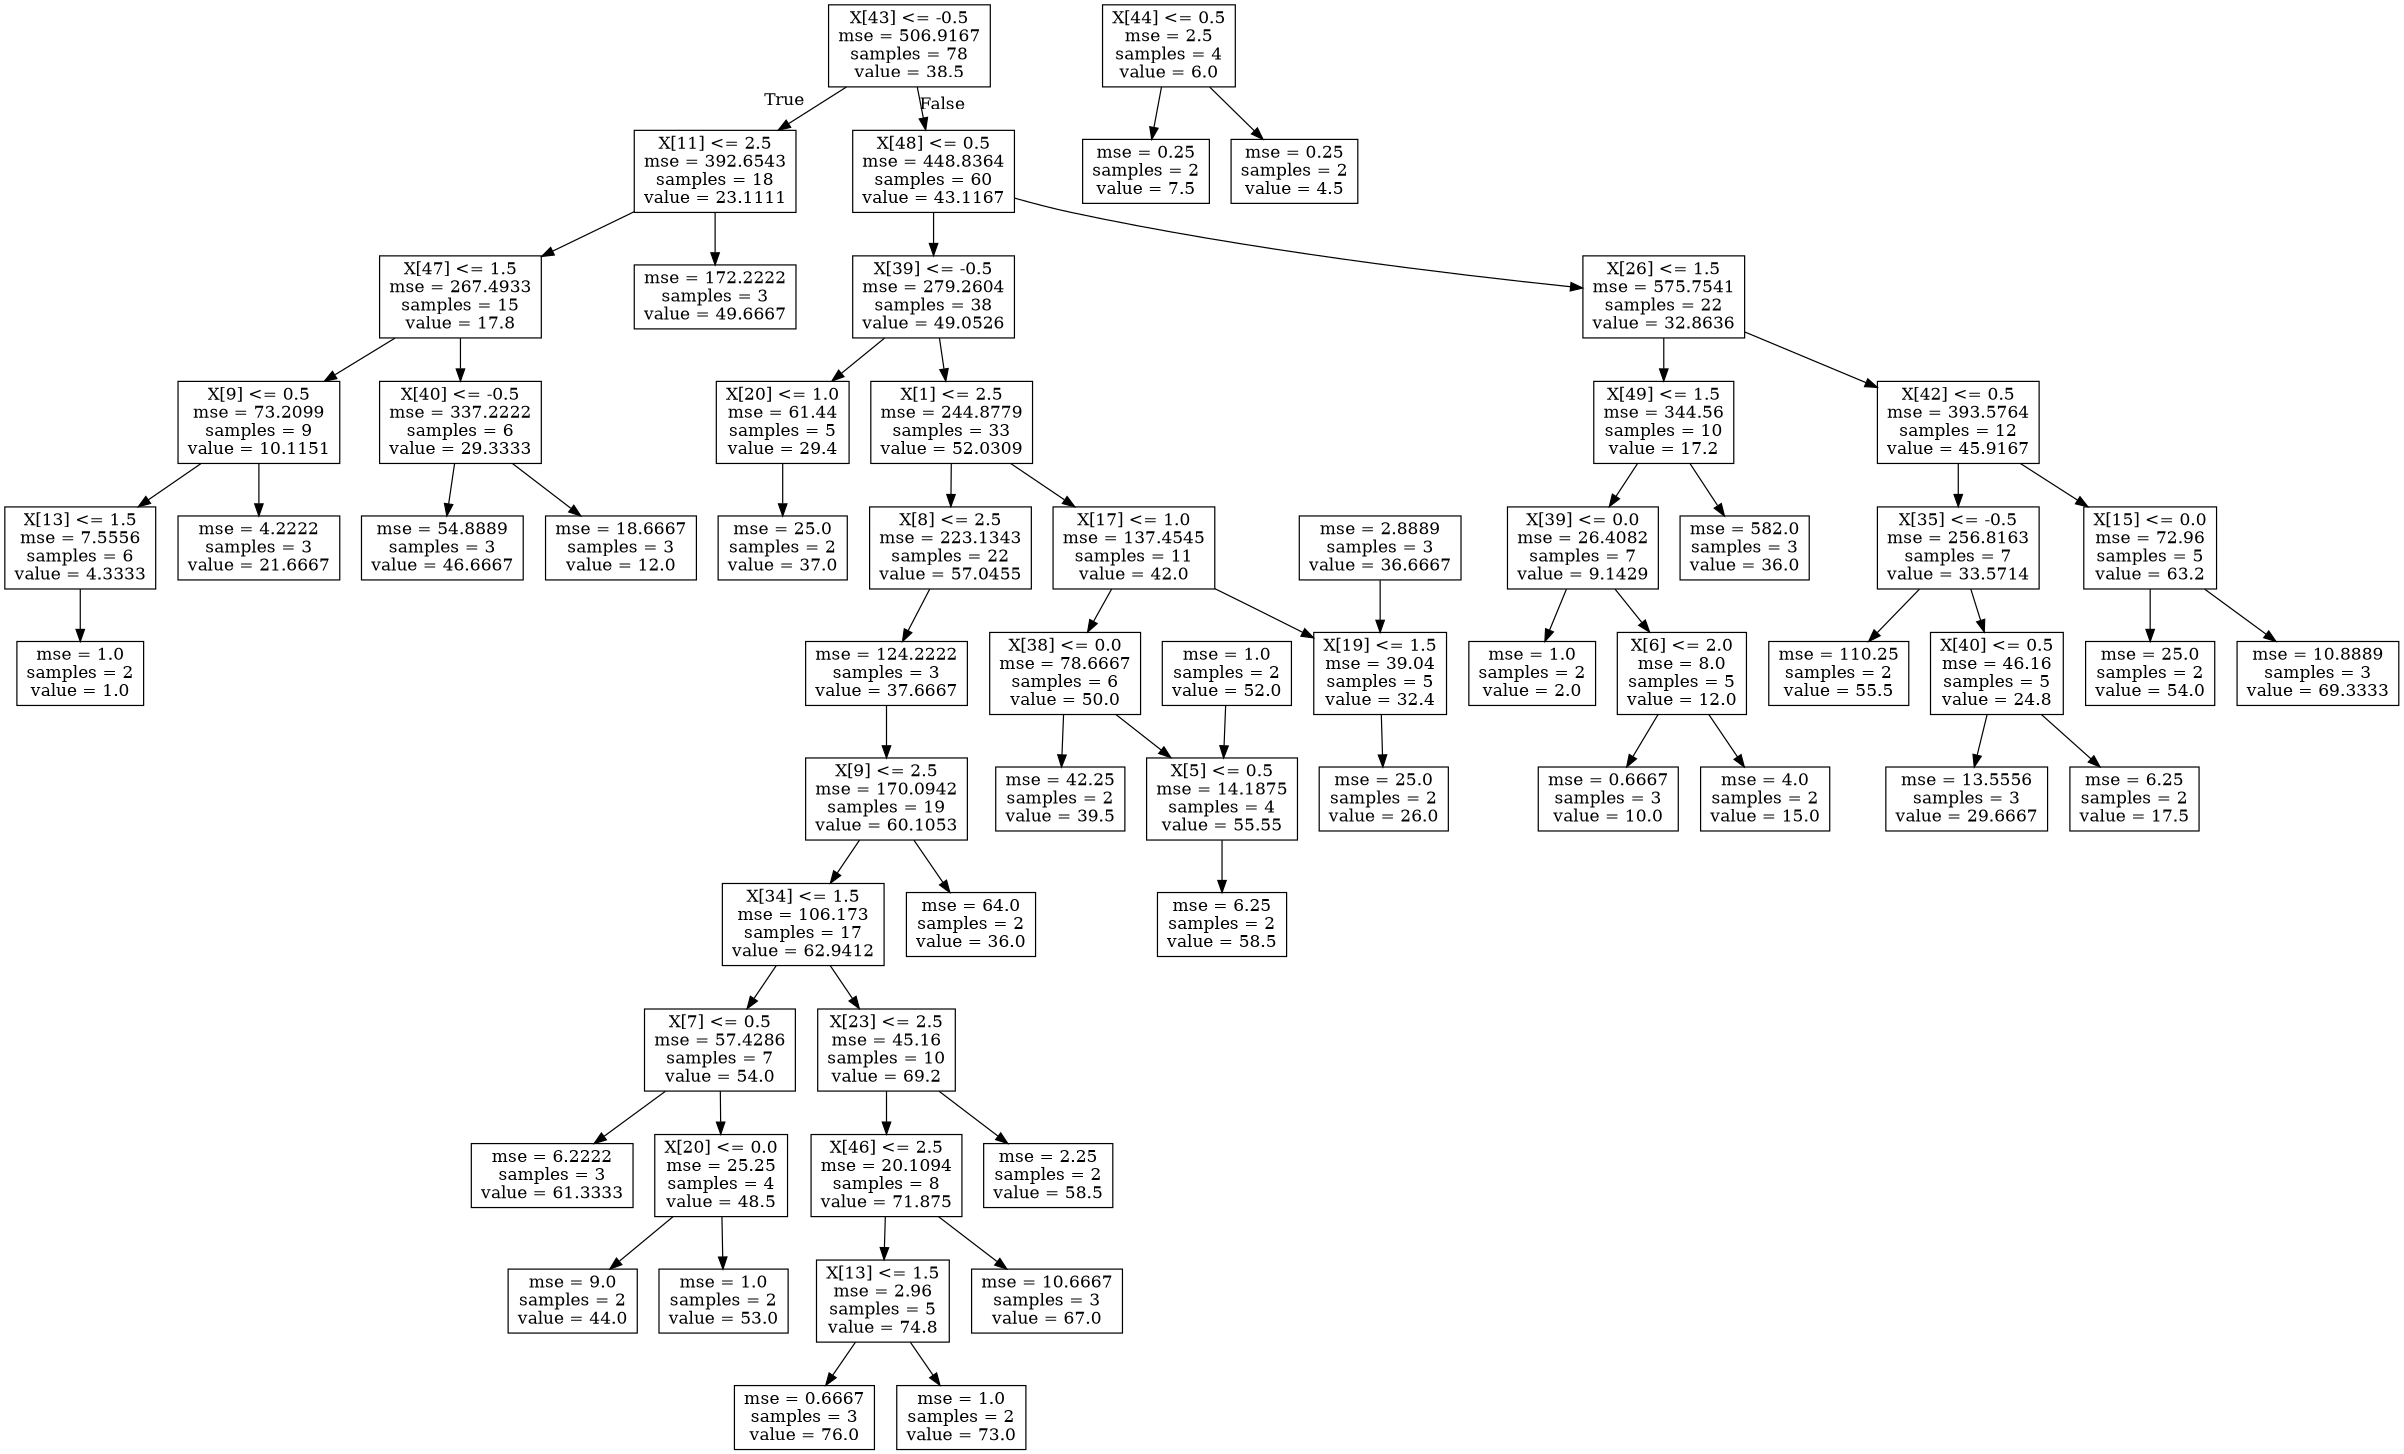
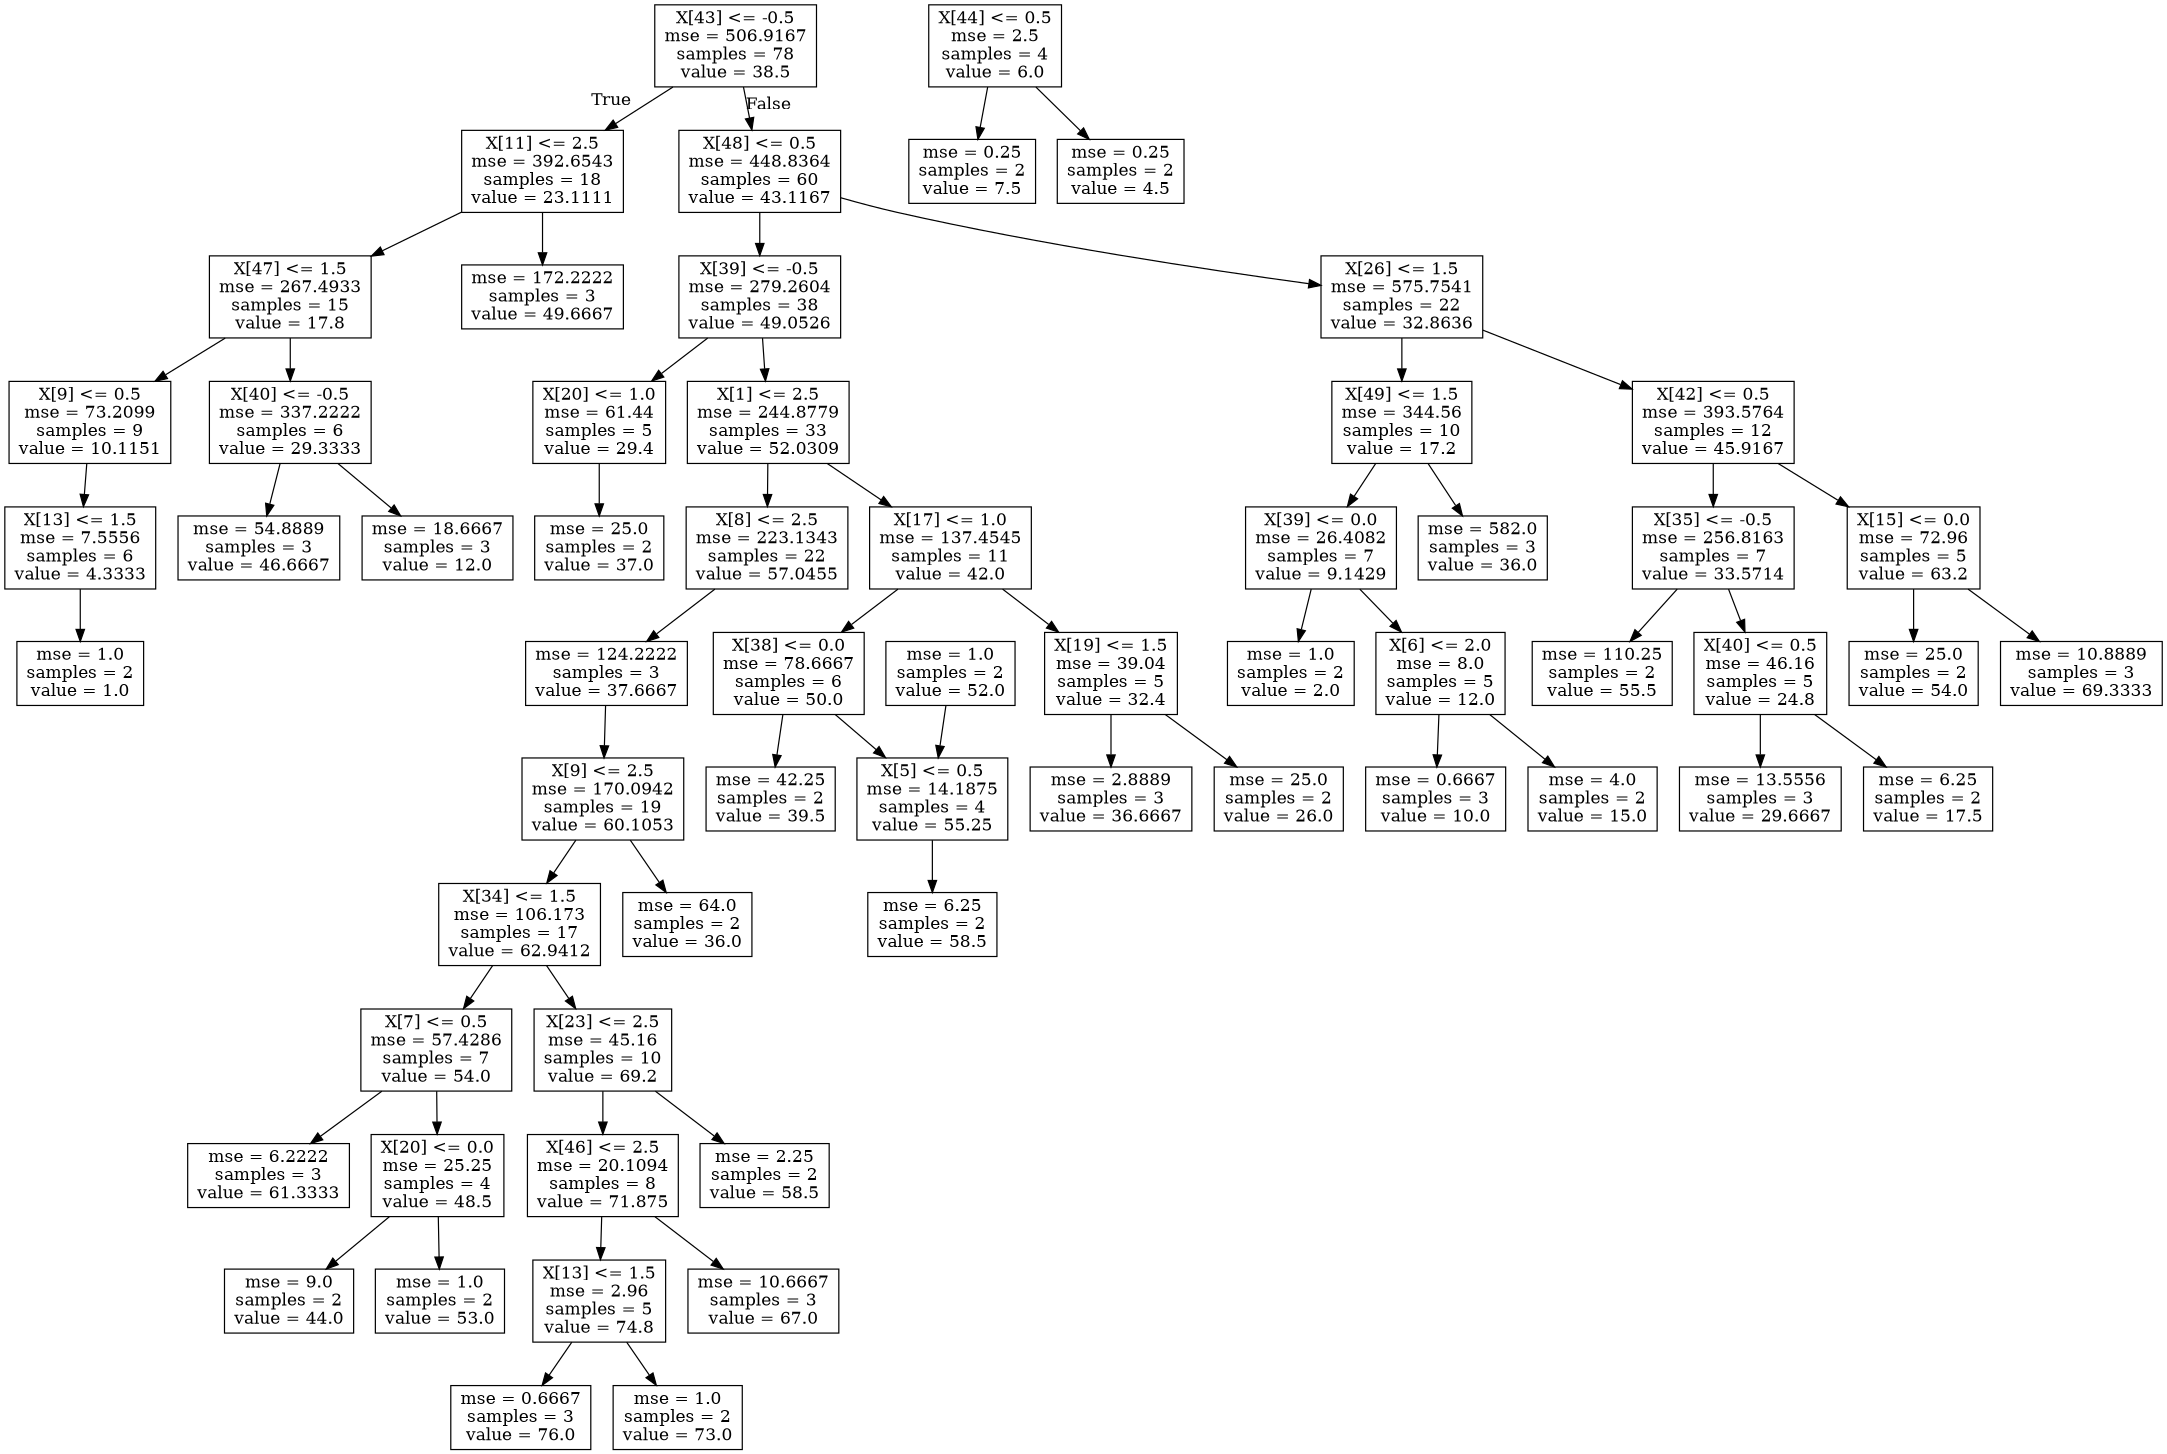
node "mse = 4.2222 samples = 3 value = 21.6667": removed
edge "mse = 2.8889 samples = 3 value = 36.6667" -> "X[19] <= 1.5 mse = 39.04 samples = 5 value = 32.4": reversed
node "X[5] <= 0.5 mse = 14.1875 samples = 4 value = 55.55": label "X[5] <= 0.5 mse = 14.1875 samples = 4 value = 55.55" -> "X[5] <= 0.5 mse = 14.1875 samples = 4 value = 55.25"
